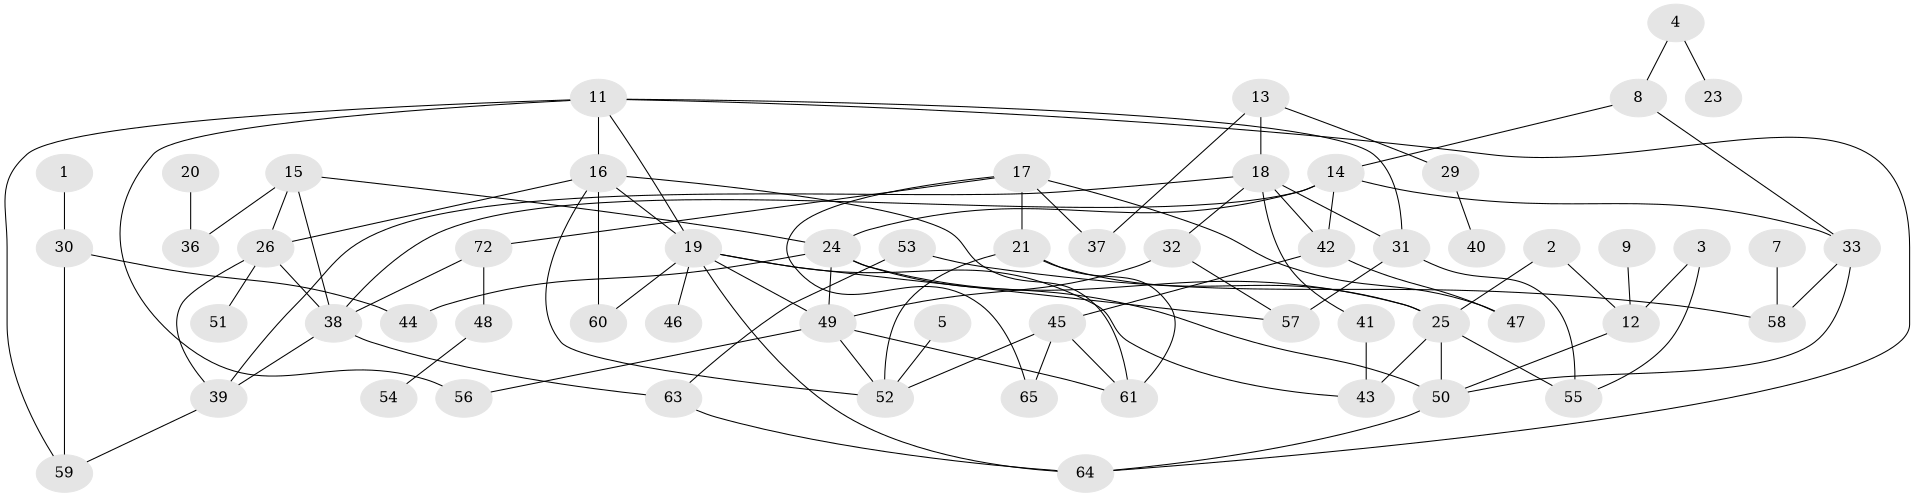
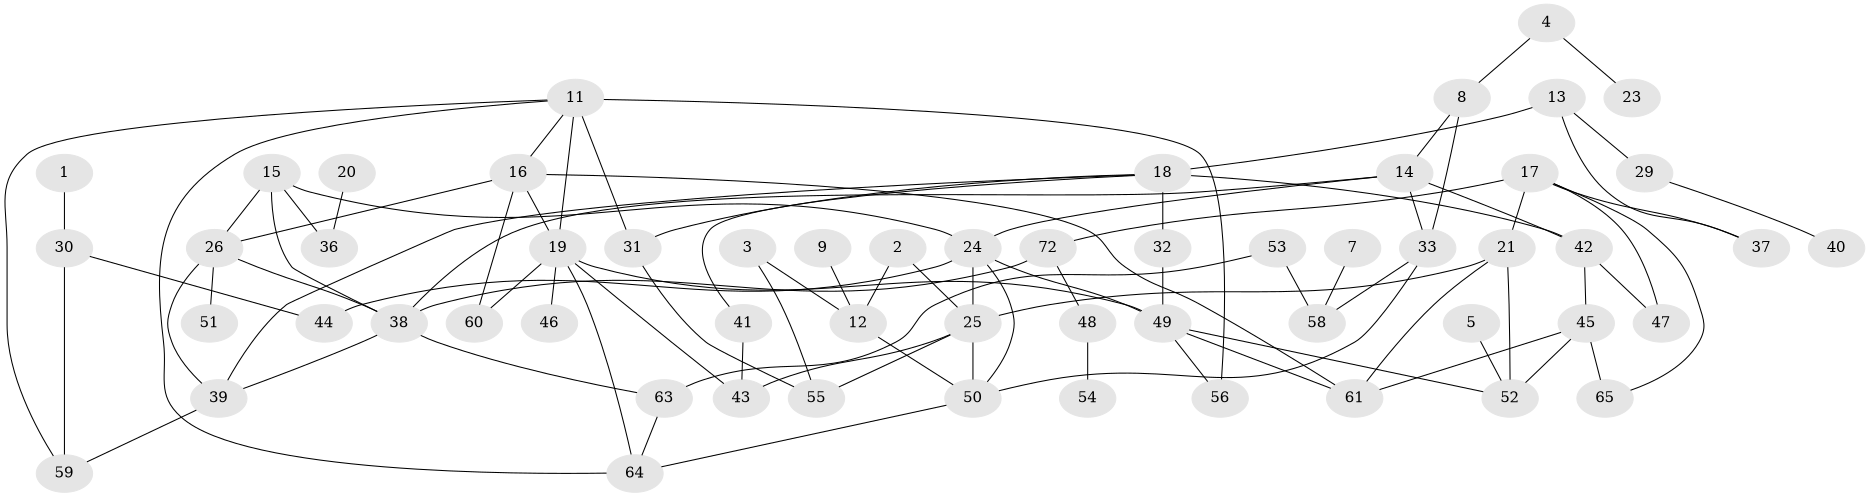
node "57": removed
edge "16" -- "52": removed
